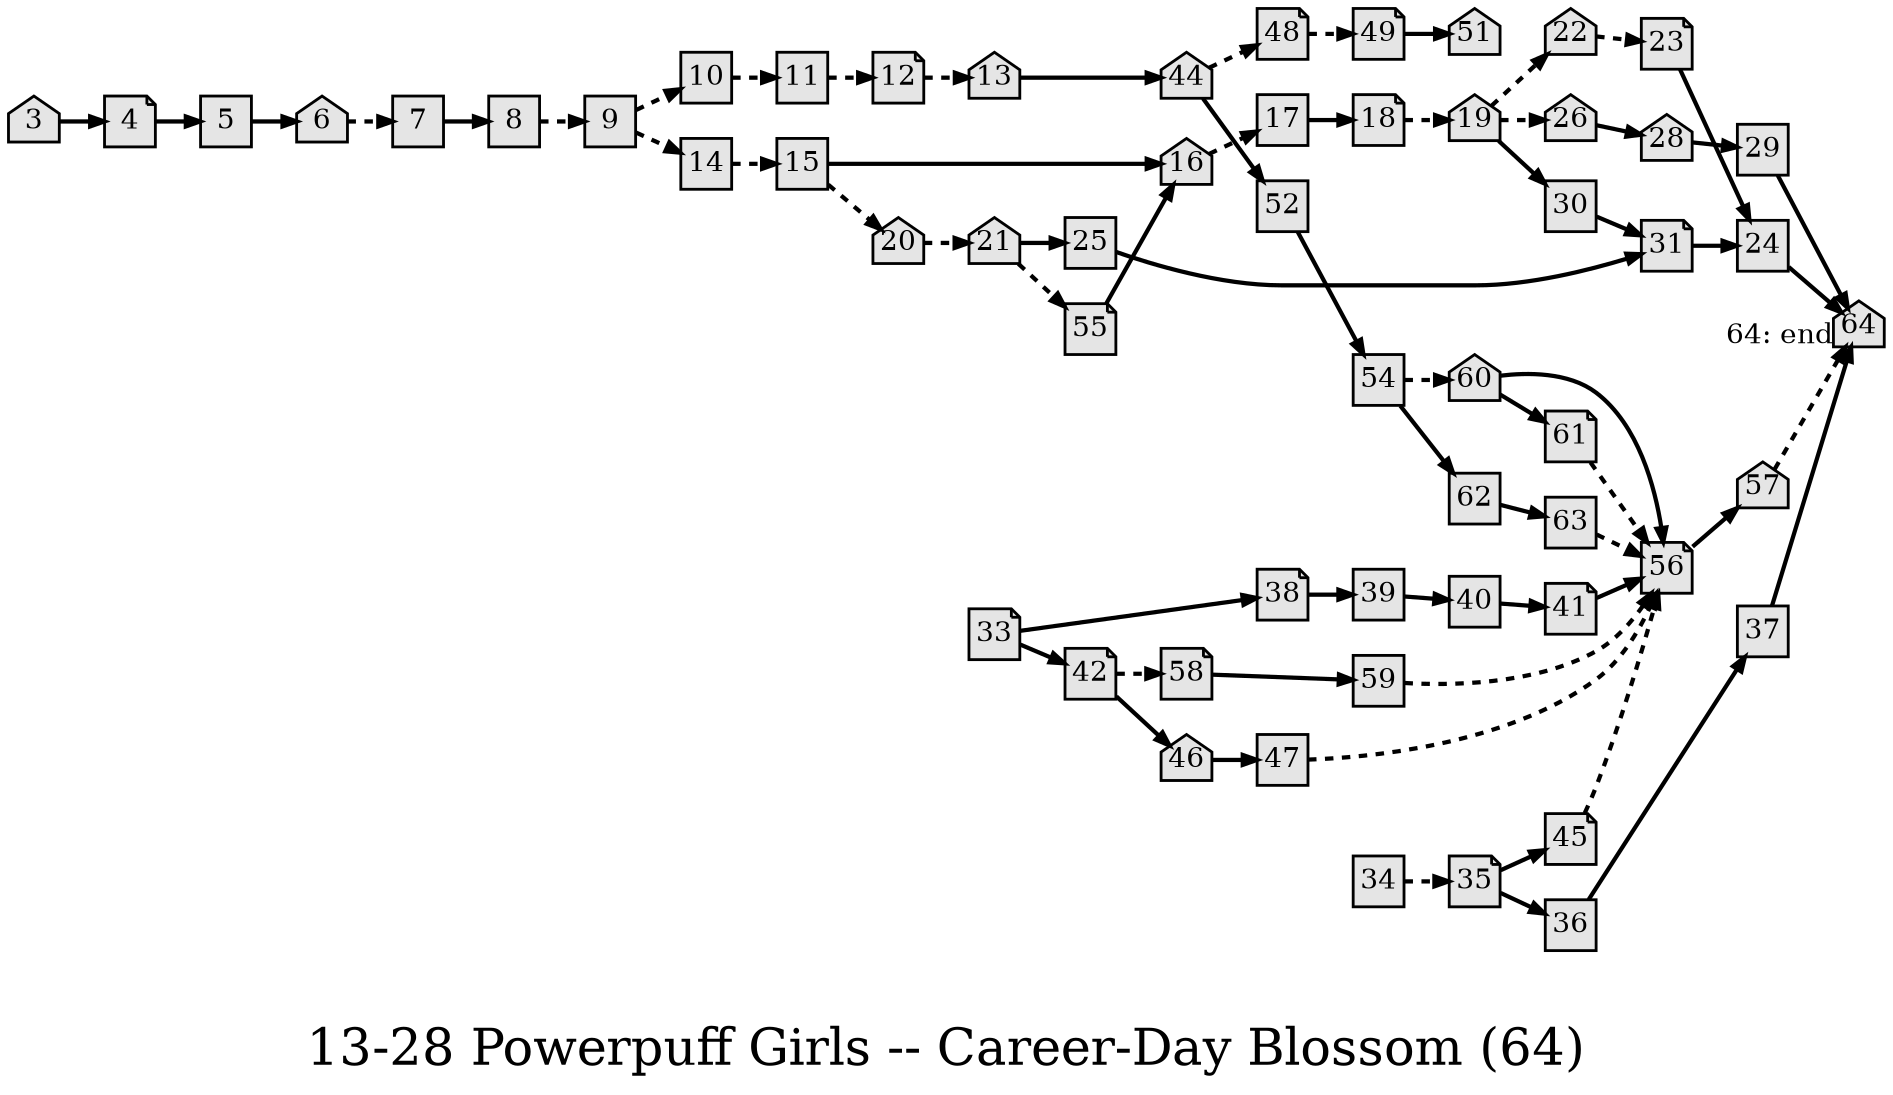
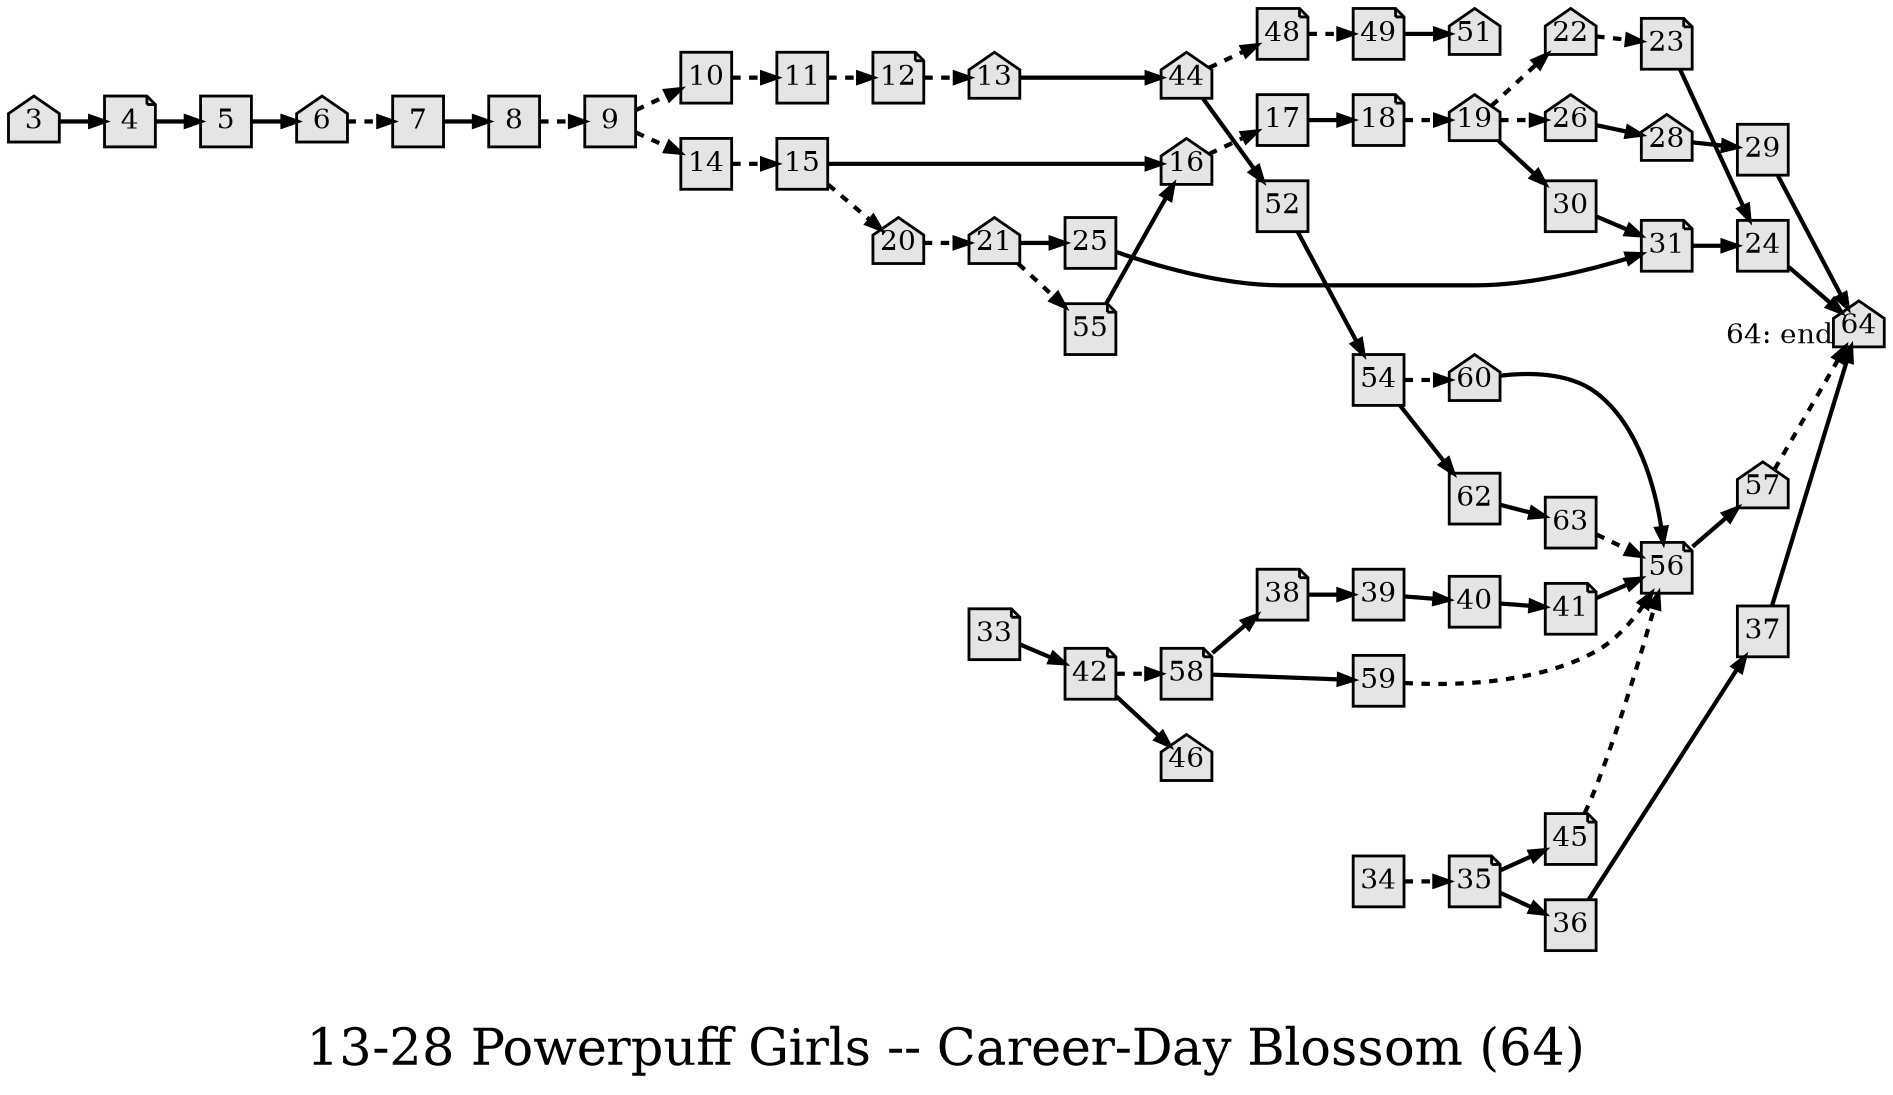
node "61": removed
edge "33" -> "38": now "58" -> "38"
node "47": removed
